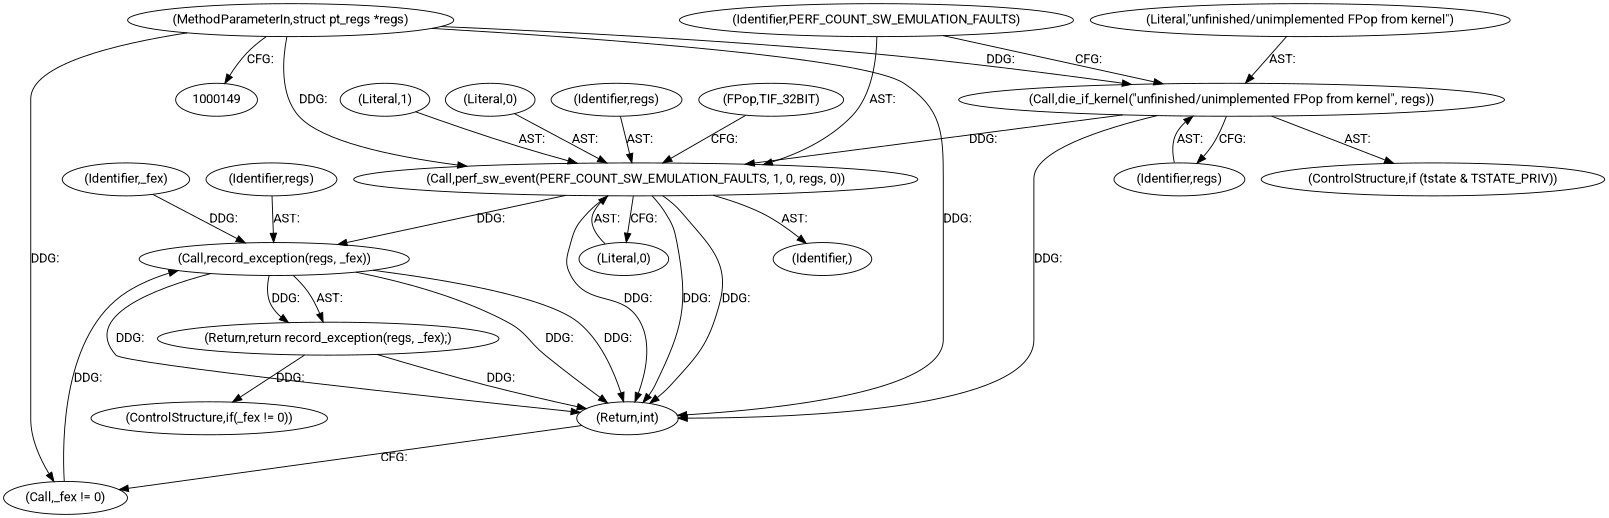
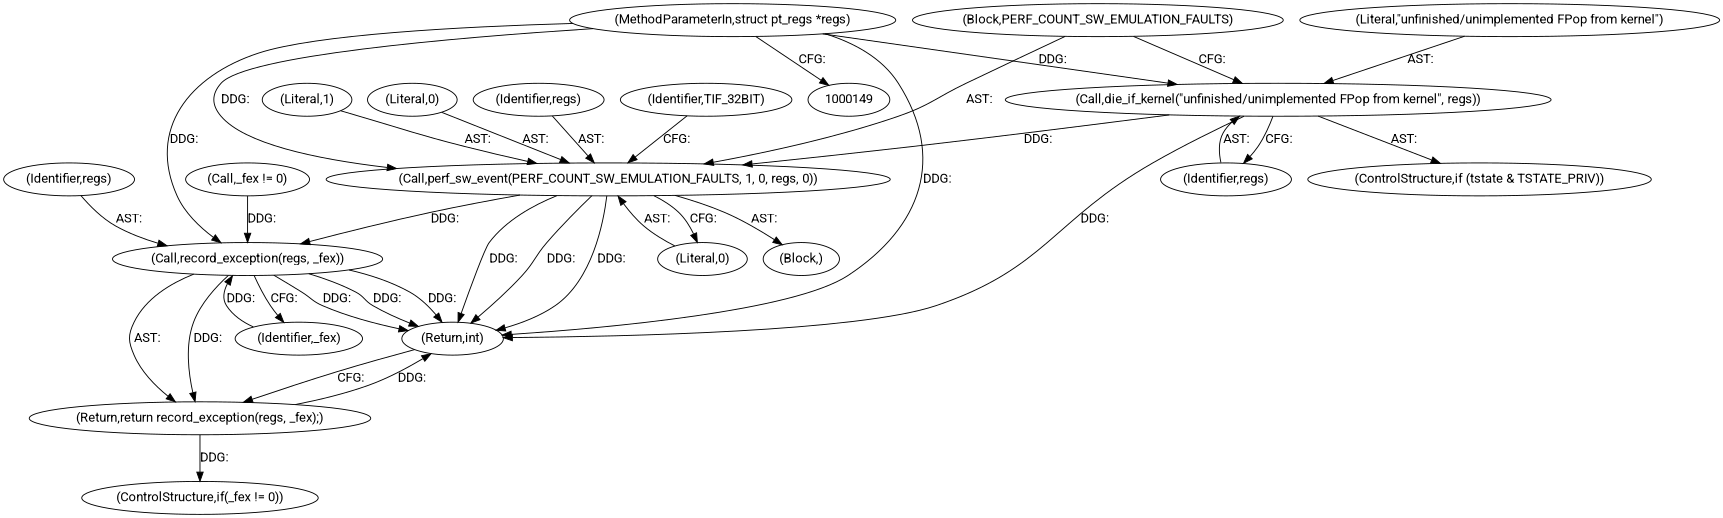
node "(Identifier,PERF_COUNT_SW_EMULATION_FAULTS)": label "(Identifier,PERF_COUNT_SW_EMULATION_FAULTS)" -> "(Block,PERF_COUNT_SW_EMULATION_FAULTS)"
node "(FPop,TIF_32BIT)": label "(FPop,TIF_32BIT)" -> "(Identifier,TIF_32BIT)"
edge "(MethodParameterIn,struct pt_regs *regs)" -> "(Call,_fex != 0)": now "(MethodParameterIn,struct pt_regs *regs)" -> "(Call,record_exception(regs, _fex))"
node "(Identifier,)": label "(Identifier,)" -> "(Block,)"
edge "(Call,record_exception(regs, _fex))" -> "(Identifier,_fex)": added, label "CFG:"
edge "(Return,int)" -> "(Call,_fex != 0)": now "(Return,int)" -> "(Return,return record_exception(regs, _fex);)"
